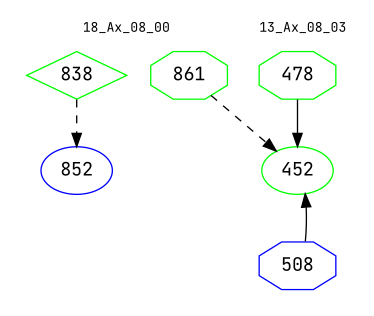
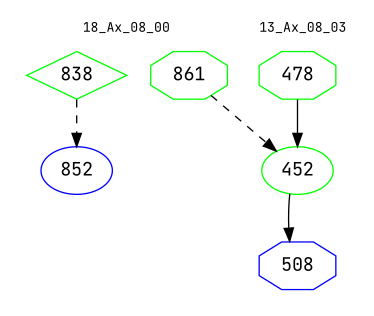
edge "508" -> "452": reversed
